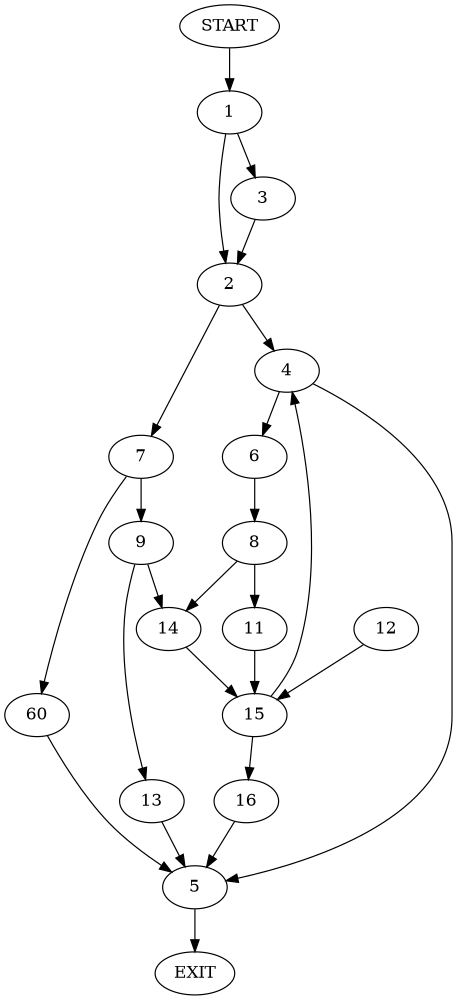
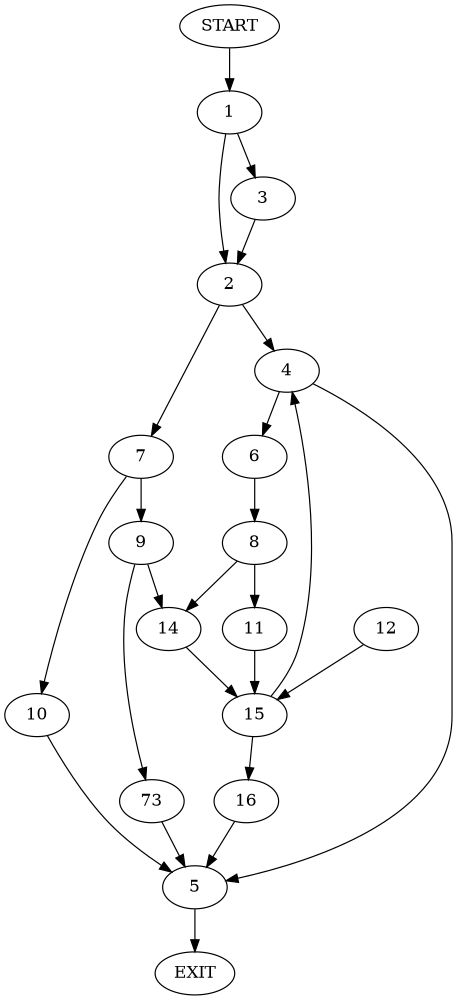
node "60": label "60" -> "10"
node "13": label "13" -> "73"
